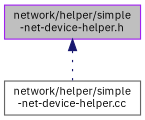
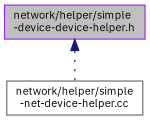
node "network/helper/simple -net-device-helper.h": label "network/helper/simple -net-device-helper.h" -> "network/helper/simple -device-device-helper.h"
